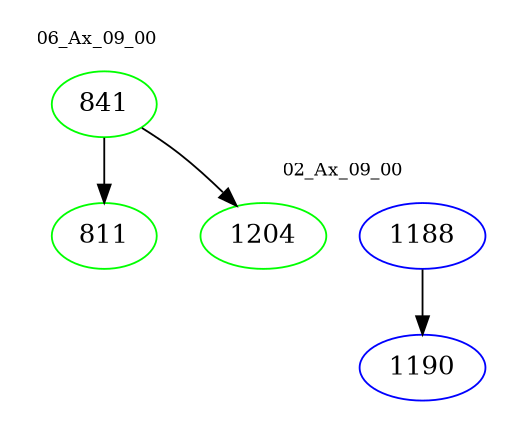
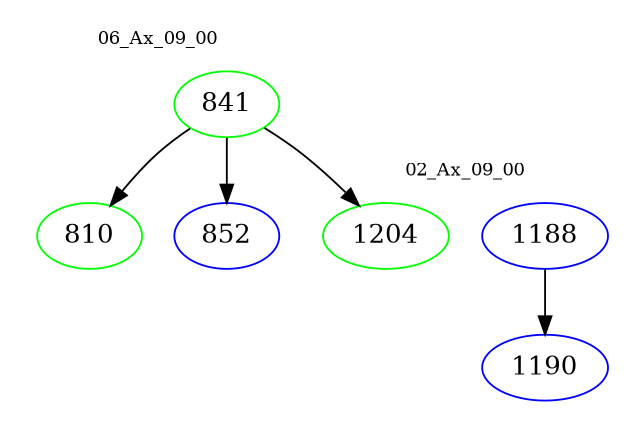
node "811": label "811" -> "810"
node "852": added
